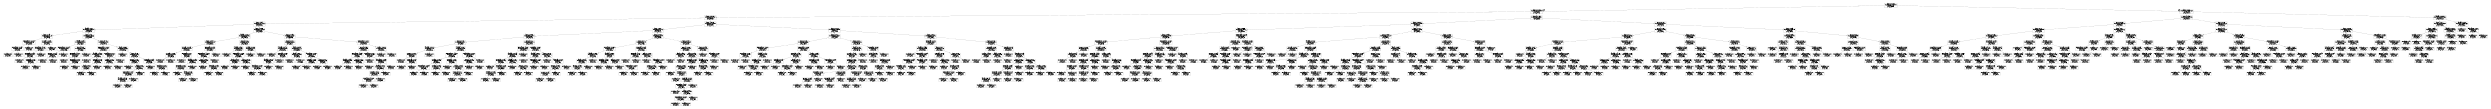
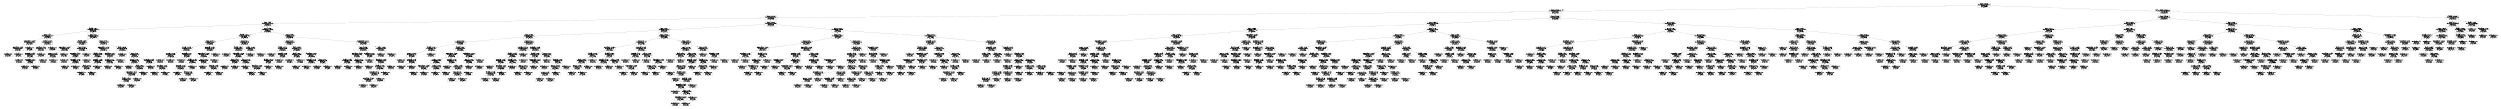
node "squared_error = -0.0 samples = 1 value = 519.4": added
